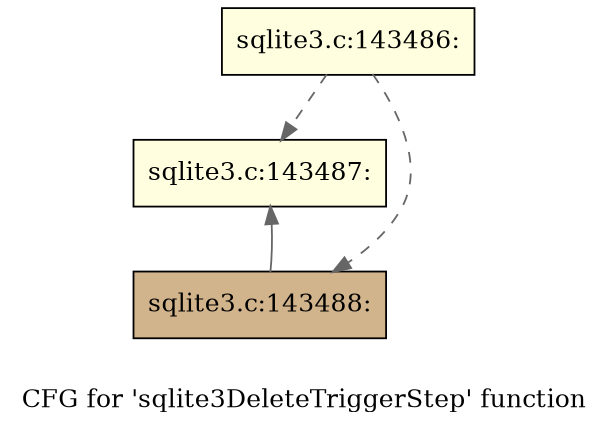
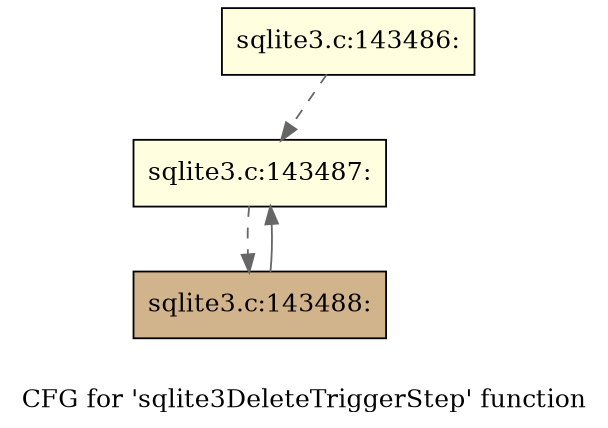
edge "sqlite3.c:143486:" -> "sqlite3.c:143488:": now "sqlite3.c:143487:" -> "sqlite3.c:143488:"
